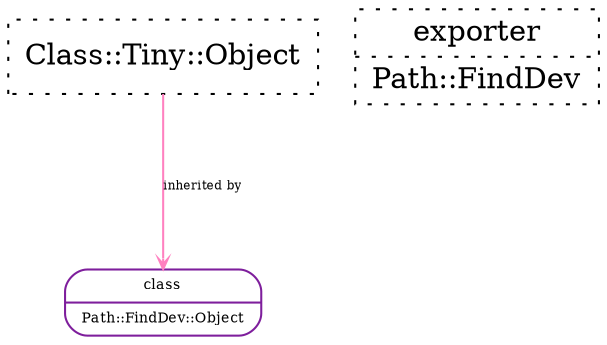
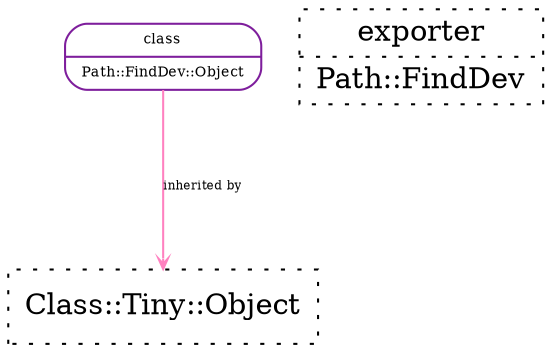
edge "Class::Tiny::Object" -> "class": reversed
